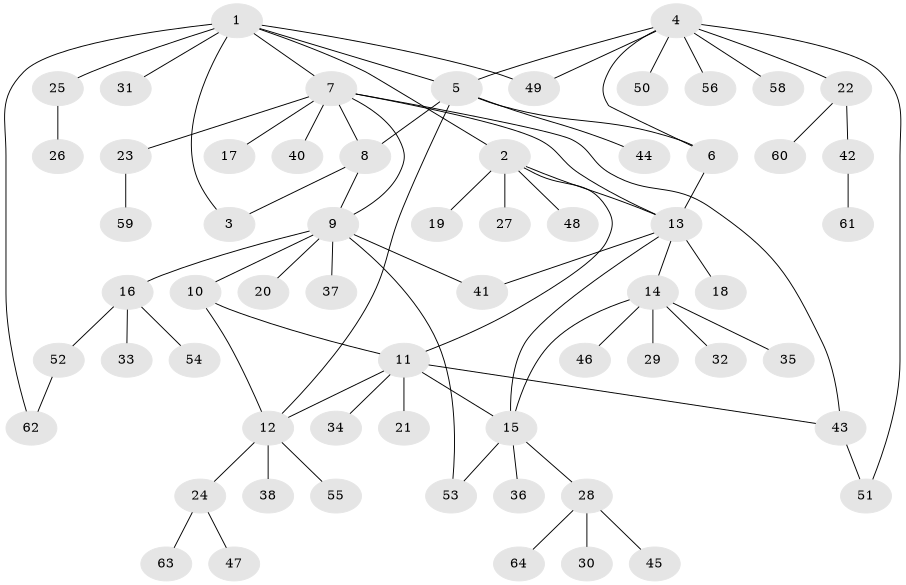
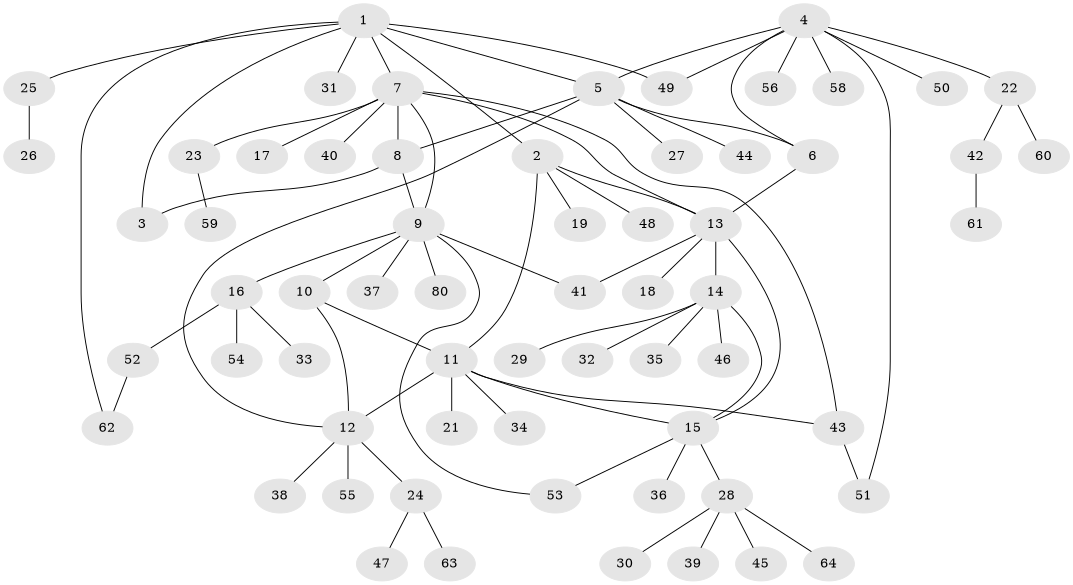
edge "2" -- "27": now "5" -- "27"
node "20": label "20" -> "80"
node "39": added
